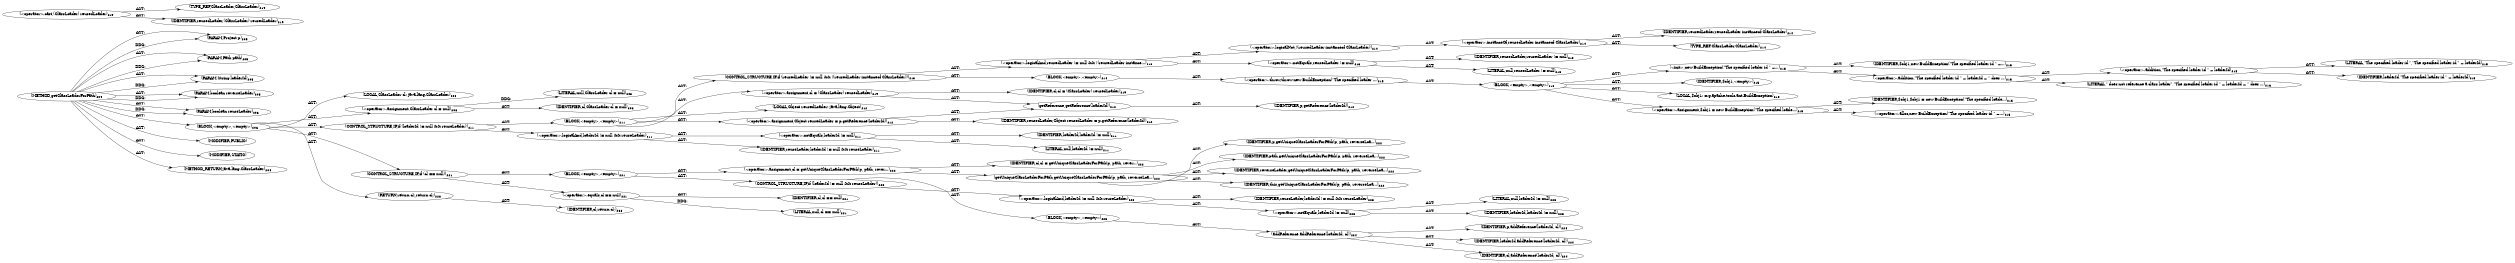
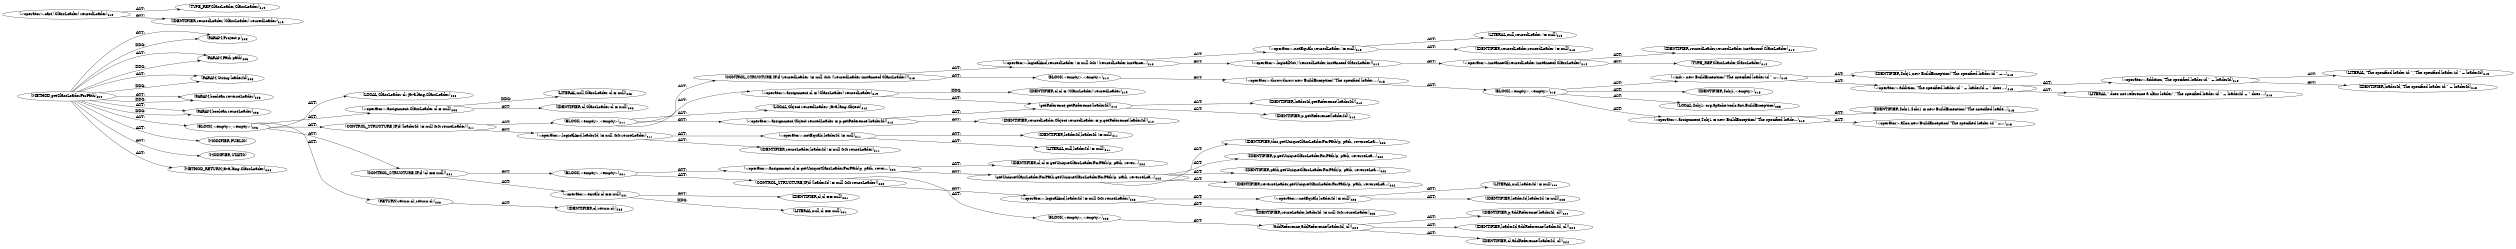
edge "(<operator>.assignment,cl = (ClassLoader) reusedLoader)" -> "(IDENTIFIER,cl,cl = (ClassLoader) reusedLoader)": label "AST: " -> "DDG: "
node "(LOCAL,$obj1: org.apache.tools.ant.BuildException)": text "215" -> "235"
node "(IDENTIFIER,loaderId,getReference(loaderId))": added
